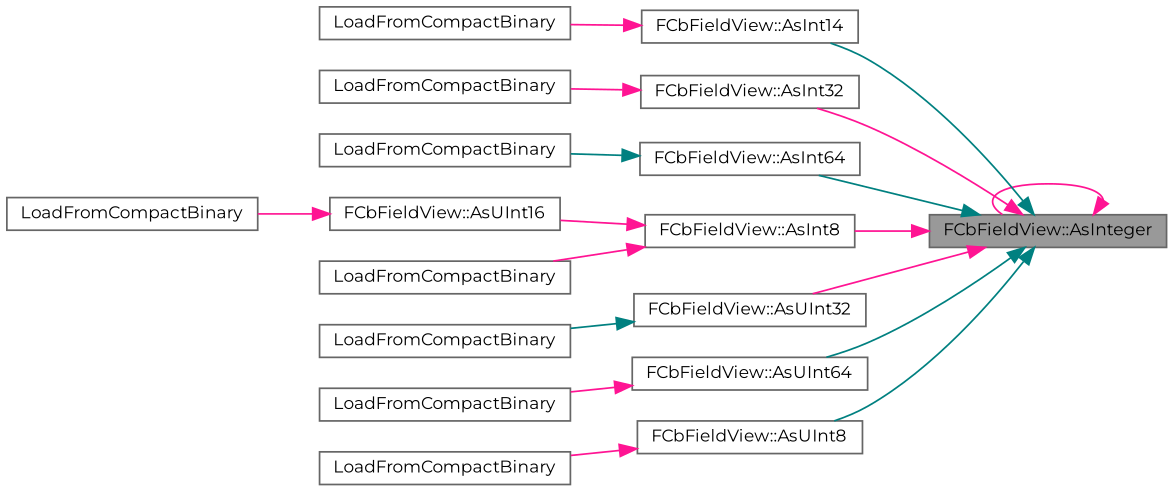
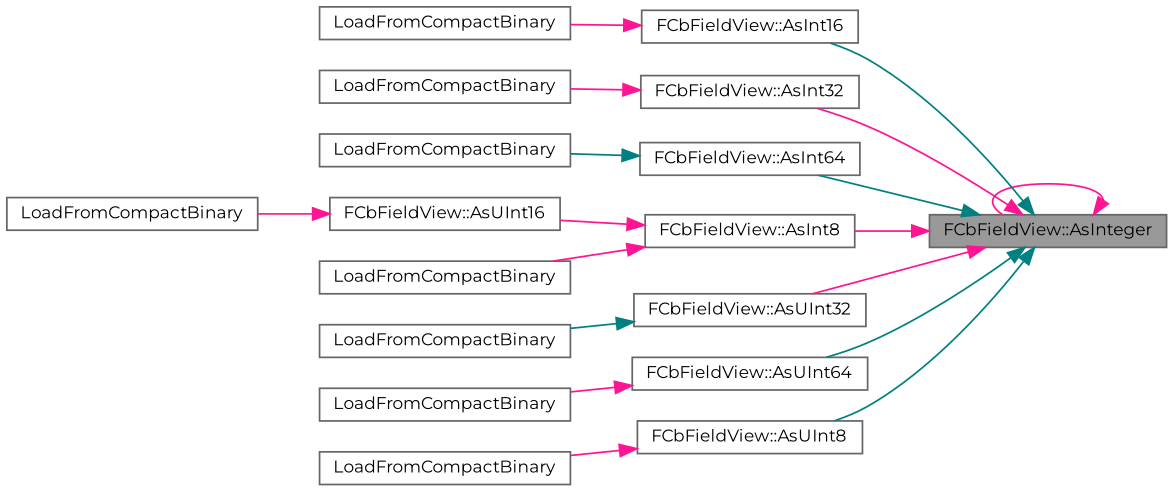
node "FCbFieldView::AsInt14": label "FCbFieldView::AsInt14" -> "FCbFieldView::AsInt16"
